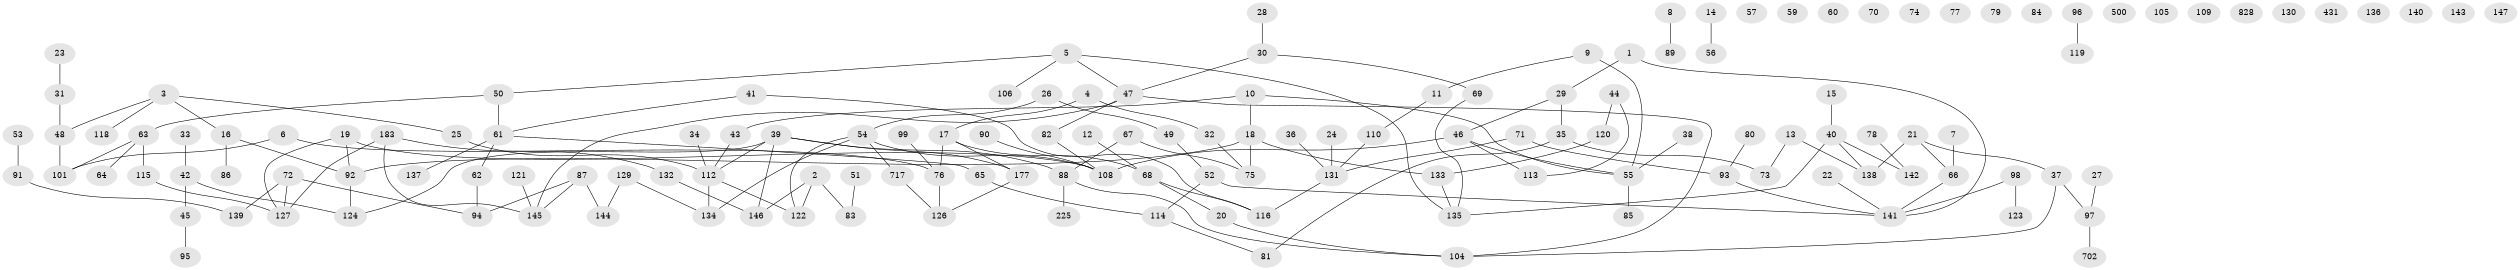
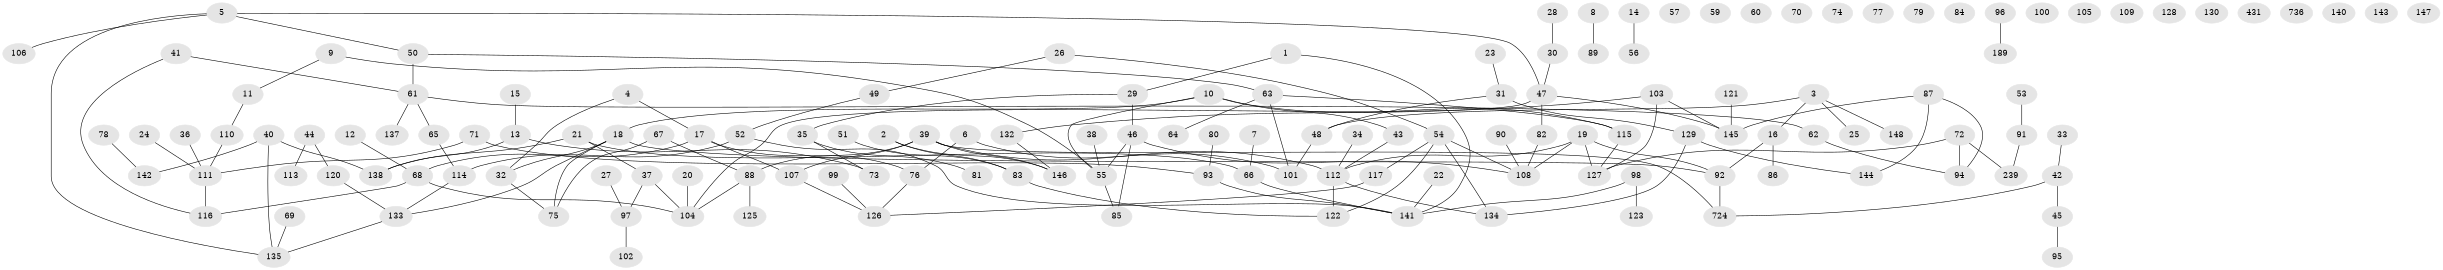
node "500": label "500" -> "100"
node "828": label "828" -> "128"
node "136": label "136" -> "736"
node "119": label "119" -> "189"
edge "30" -- "69": removed
edge "10" -- "115": added
edge "15" -- "40": now "15" -- "13"
edge "31" -- "129": added
node "118": label "118" -> "148"
node "183": label "183" -> "103"
edge "25" -- "112": now "19" -- "112"
edge "99" -- "76": now "99" -- "126"
edge "46" -- "113": now "46" -- "85"
edge "18" -- "32": added
node "717": label "717" -> "117"
node "177": label "177" -> "107"
node "131": label "131" -> "111"
edge "68" -- "20": now "68" -- "104"
edge "2" -- "122": now "83" -- "122"
node "139": label "139" -> "239"
node "124": label "124" -> "724"
node "225": label "225" -> "125"
edge "114" -- "81": now "114" -- "133"
node "702": label "702" -> "102"
